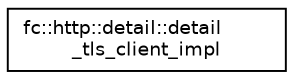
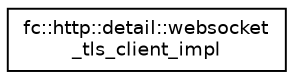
node "fc::http::detail::detail _tls_client_impl": label "fc::http::detail::detail _tls_client_impl" -> "fc::http::detail::websocket _tls_client_impl"
